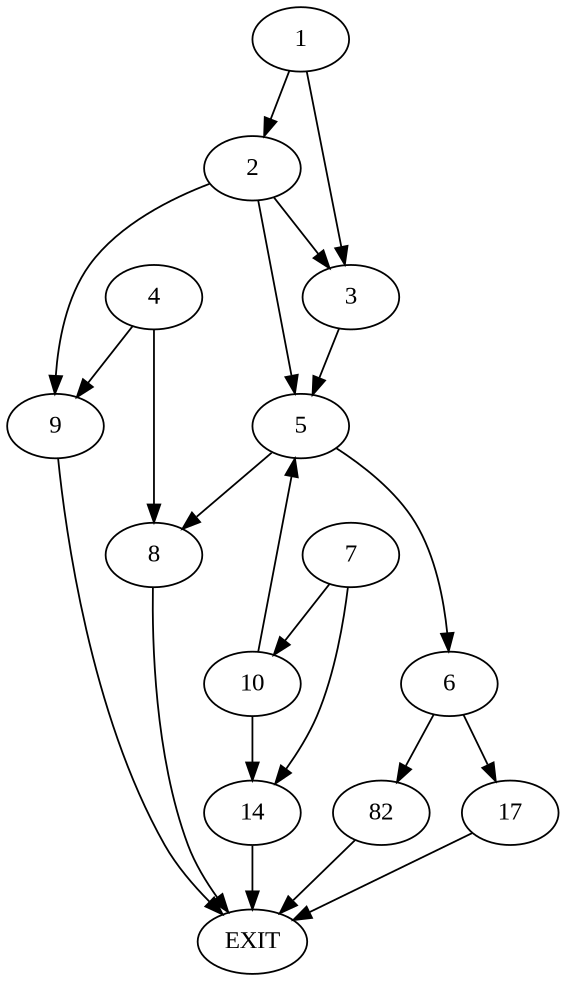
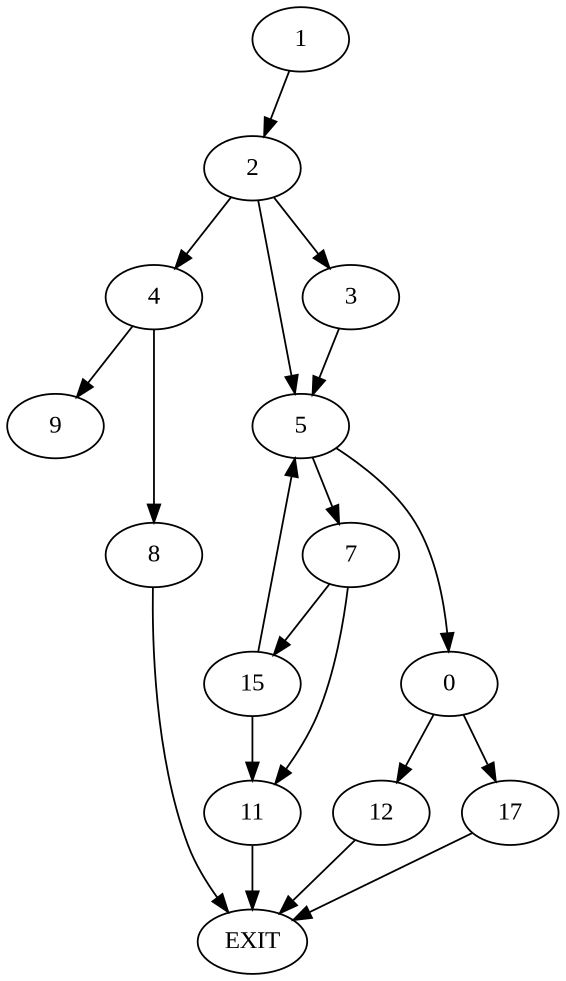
edge "1" -> "3": removed
edge "2" -> "9": now "2" -> "4"
edge "5" -> "8": now "5" -> "7"
node "10": label "10" -> "15"
node "6": label "6" -> "0"
edge "9" -> "EXIT": removed
node "14": label "14" -> "11"
node "82": label "82" -> "12"
